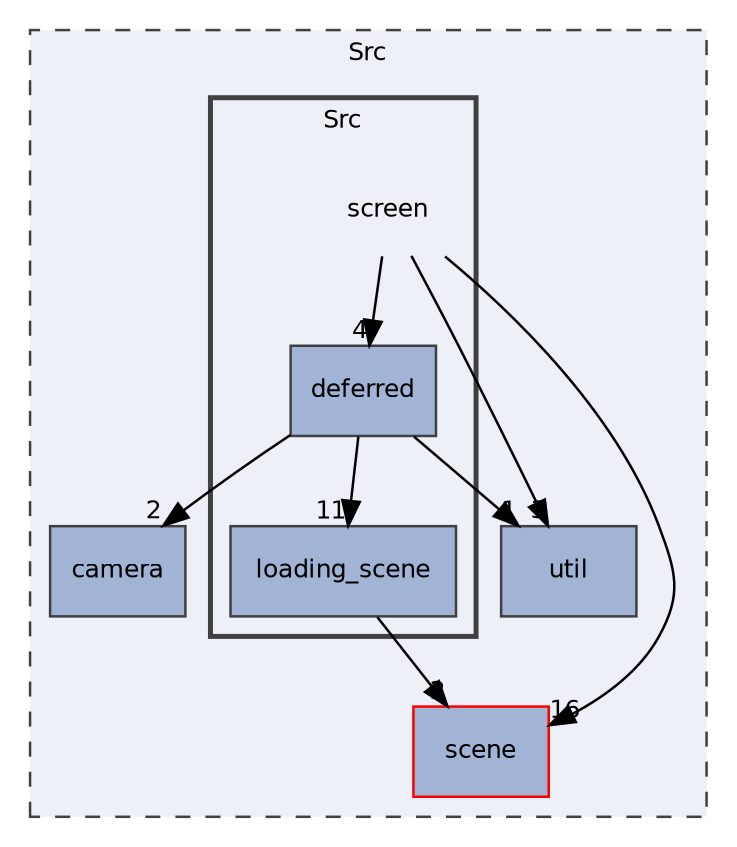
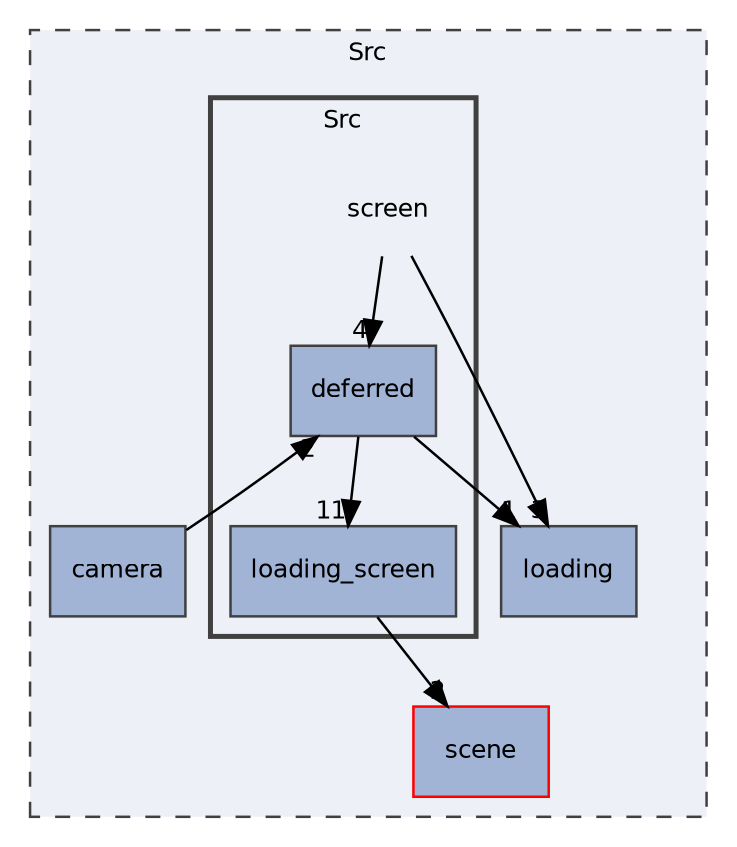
edge "deferred" -> "camera": reversed
edge "screen" -> "scene": removed
node "loading_scene": label "loading_scene" -> "loading_screen"
node "util": label "util" -> "loading"
